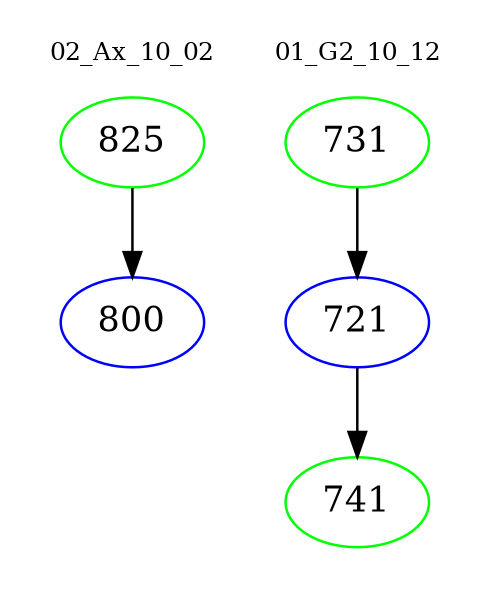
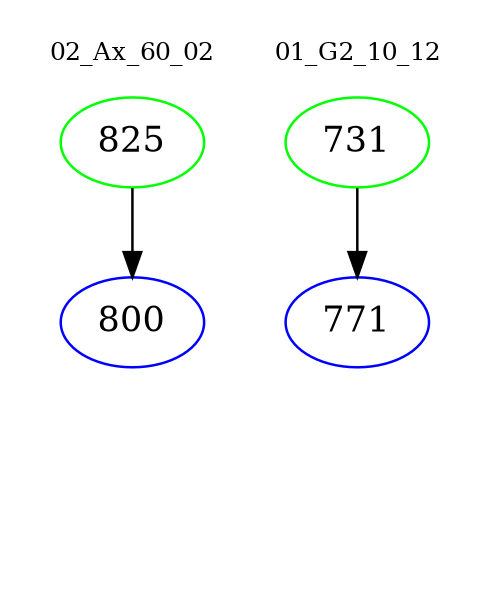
cluster "02_Ax_10_02": label "02_Ax_10_02" -> "02_Ax_60_02"
node "721": label "721" -> "771"
node "741": removed
